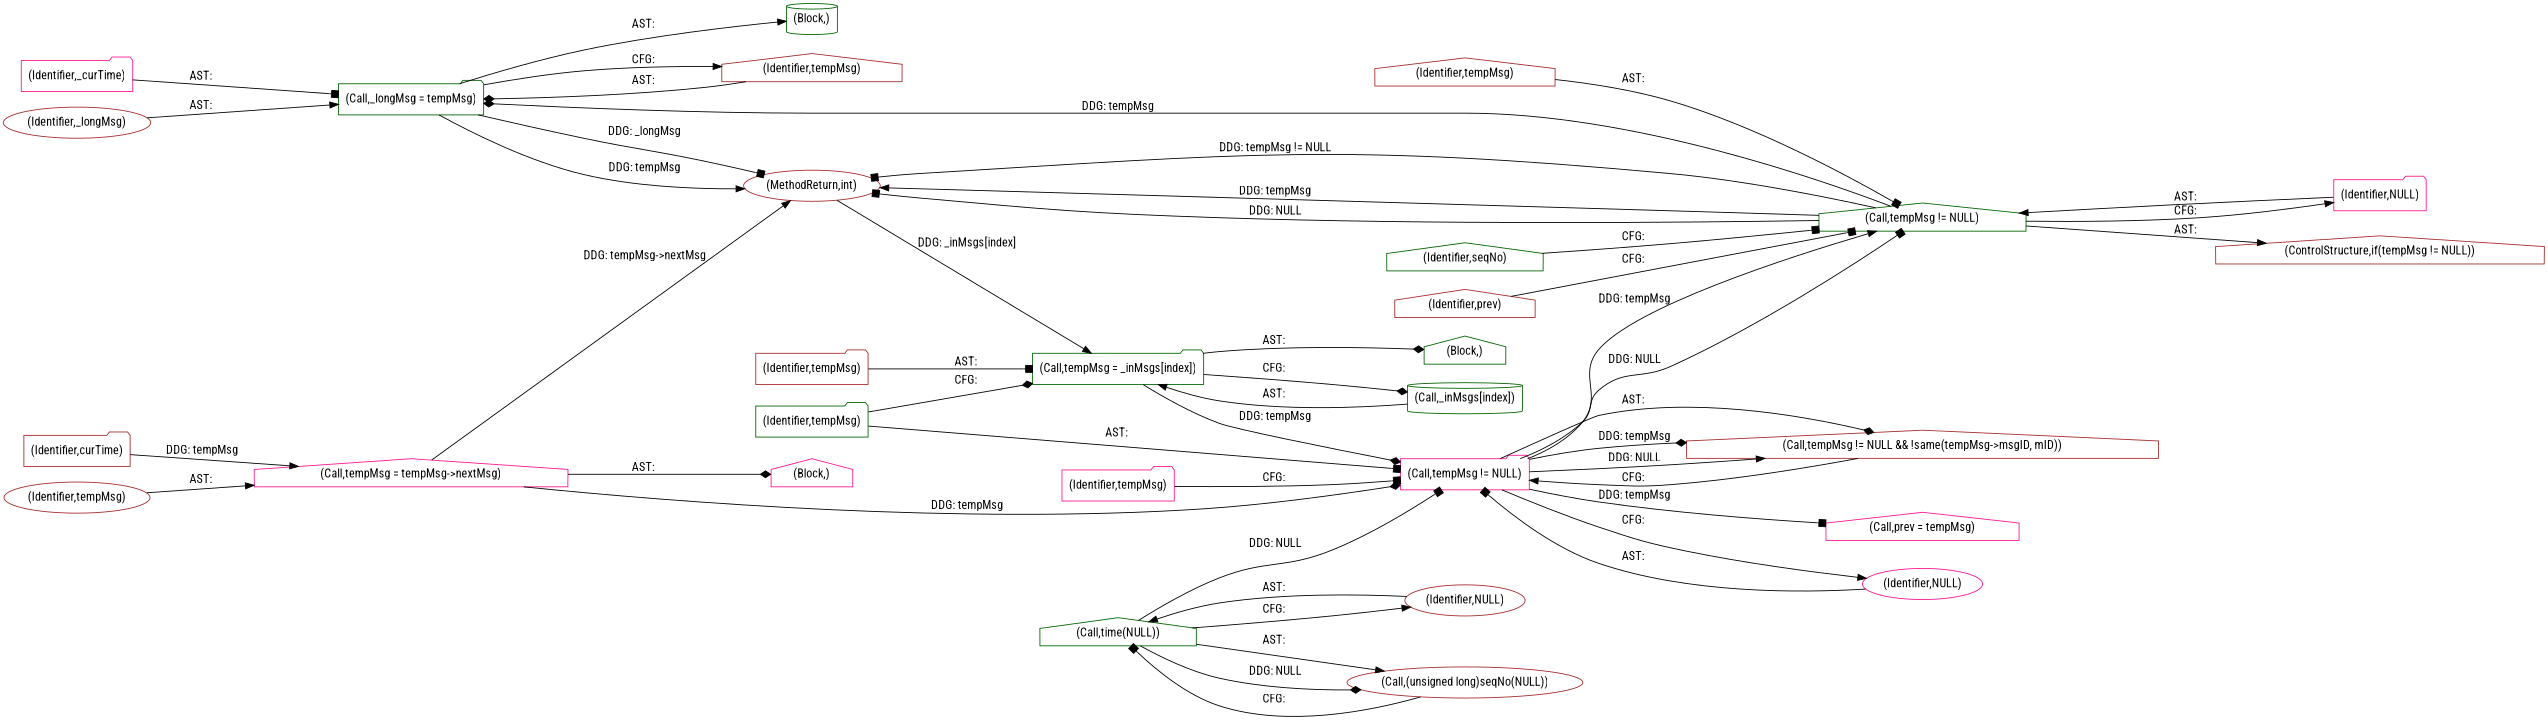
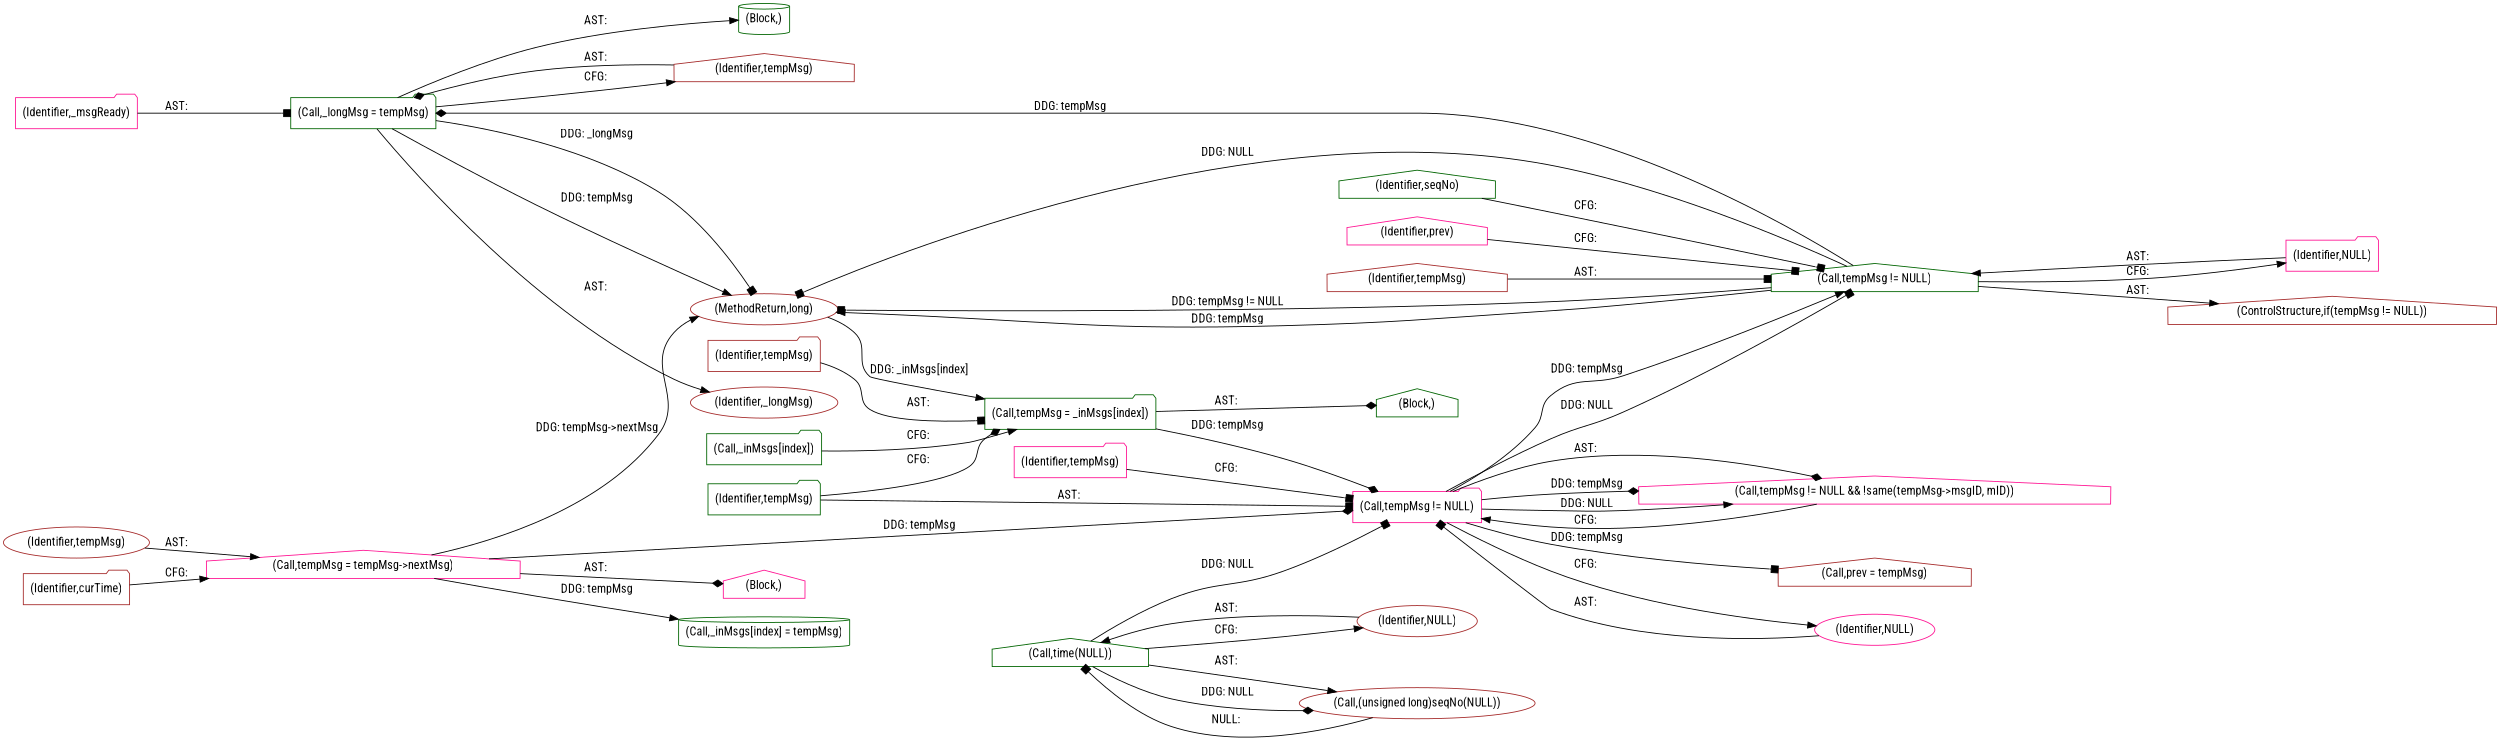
node "(Identifier,_curTime)": label "(Identifier,_curTime)" -> "(Identifier,_msgReady)"
edge "(Identifier,_longMsg)" -> "(Call,_longMsg = tempMsg)": reversed
node "(MethodReturn,int)": label "(MethodReturn,int)" -> "(MethodReturn,long)"
node "(Identifier,prev)": color brown -> deeppink
edge "(Call,tempMsg = _inMsgs[index])" -> "(Call,_inMsgs[index])": removed, label "CFG:"
edge "(Call,_inMsgs[index])" -> "(Call,tempMsg = _inMsgs[index])": label "AST: " -> "CFG: "
node "(Call,_inMsgs[index])": shape cylinder -> folder
node "(Call,tempMsg != NULL && !same(tempMsg->msgID, mID))": color brown -> deeppink
edge "(Identifier,curTime)" -> "(Call,tempMsg = tempMsg->nextMsg)": label "DDG: tempMsg" -> "CFG: "
node "(Call,prev = tempMsg)": color deeppink -> brown
node "(Call,_inMsgs[index] = tempMsg)": added
edge "(Call,(unsigned long)seqNo(NULL))" -> "(Call,time(NULL))": label "CFG: " -> "NULL: "
